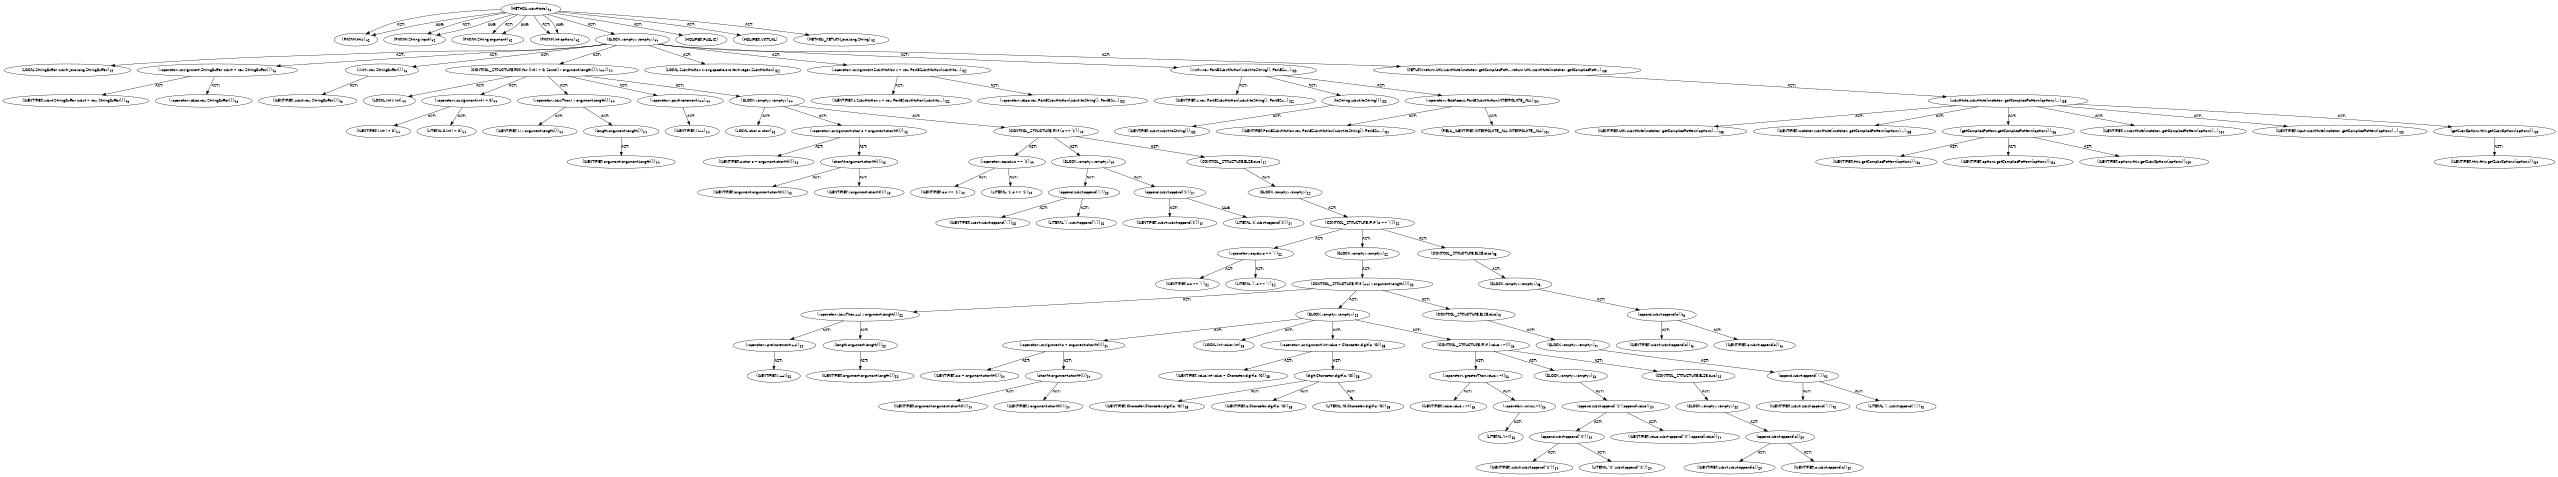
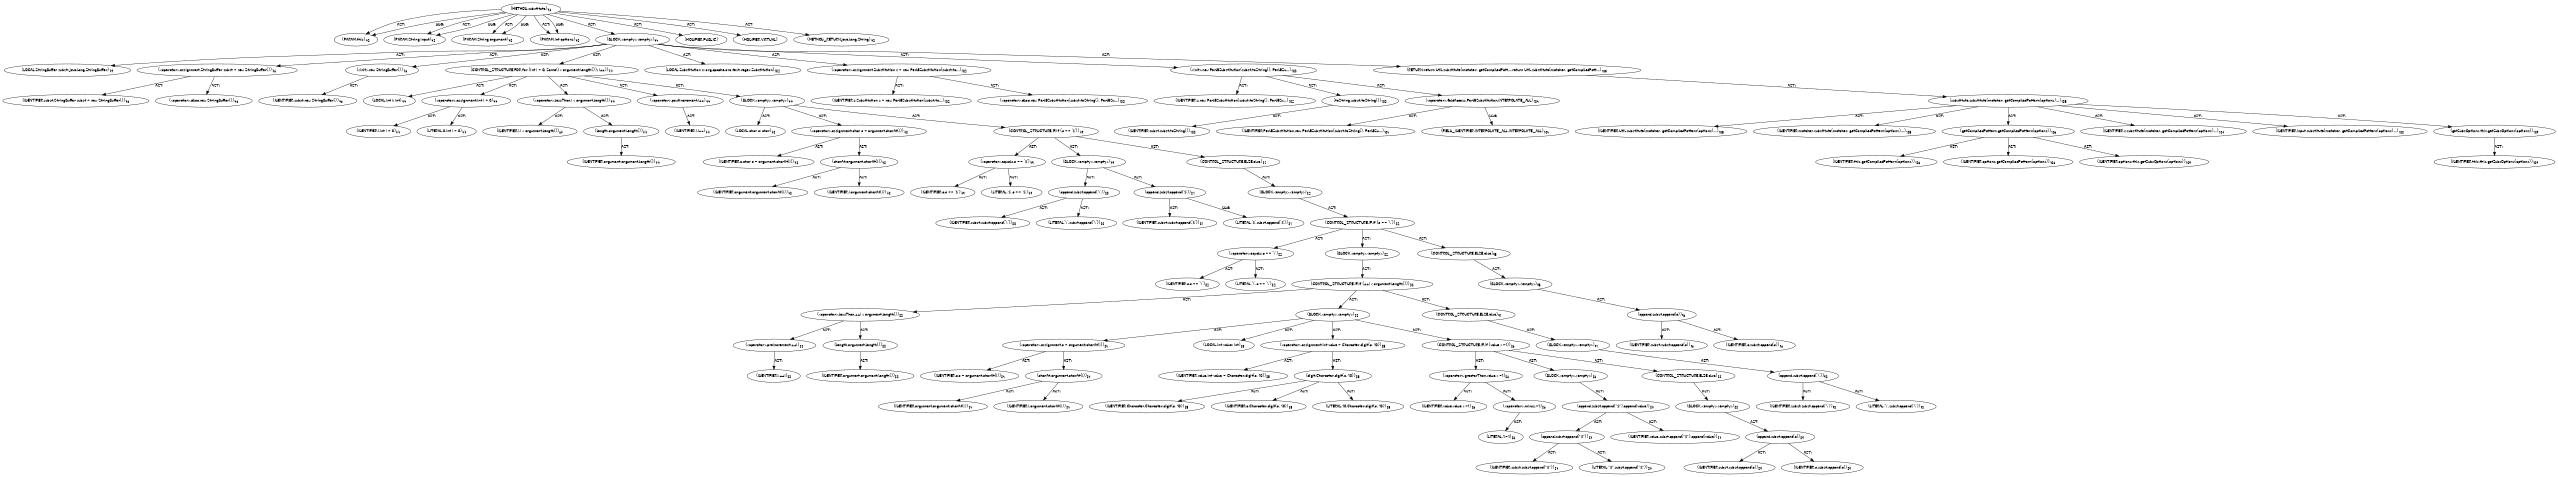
edge "(<operator>.fieldAccess,Perl5Substitution.INTERPOLATE_ALL)" -> "(FIELD_IDENTIFIER,INTERPOLATE_ALL,INTERPOLATE_ALL)": label "AST: " -> "DDG: "
node "(IDENTIFIER,i,i < argument.length())": text "77" -> "67"
